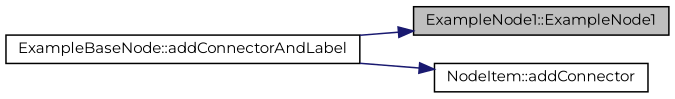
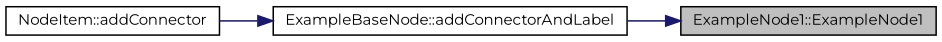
edge "ExampleBaseNode::addConnectorAndLabel" -> "NodeItem::addConnector": reversed
